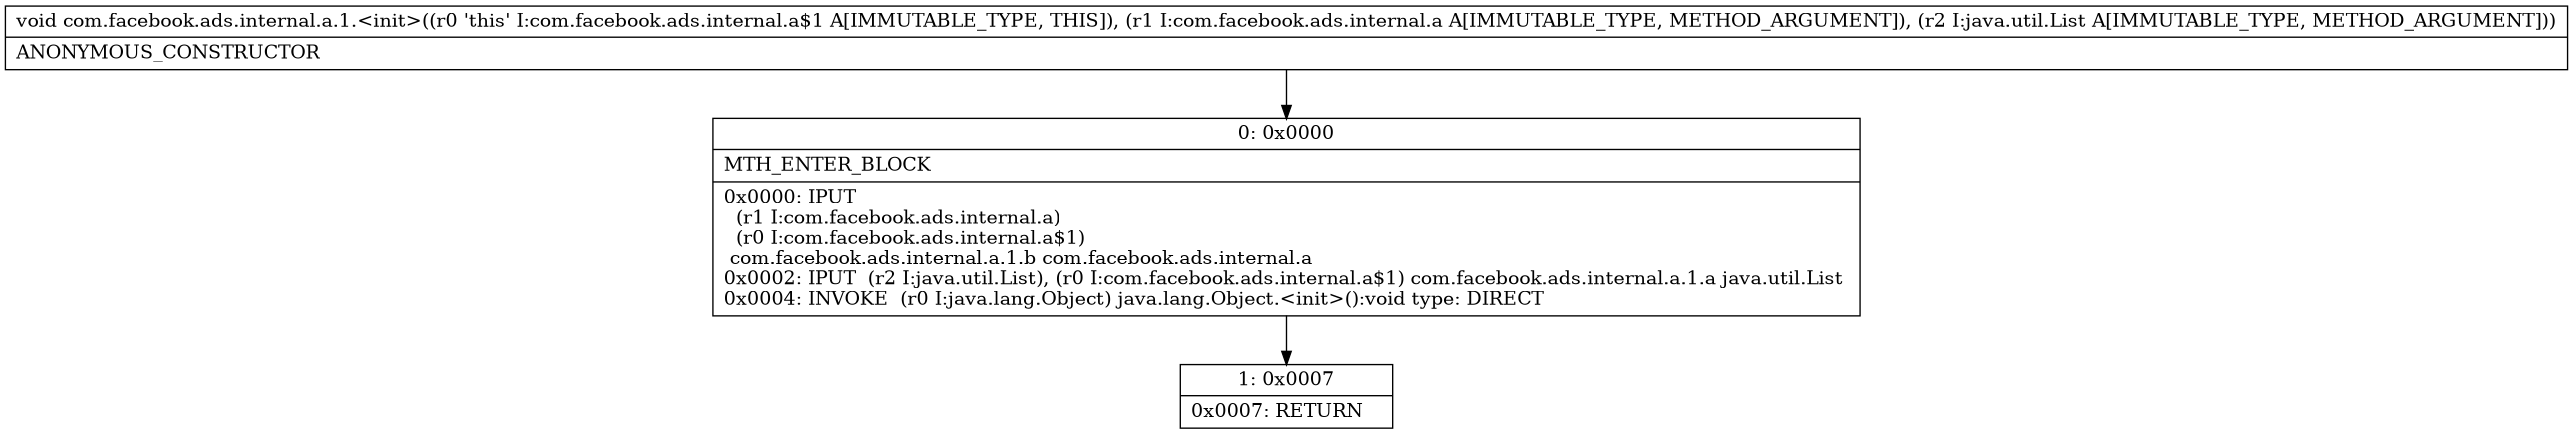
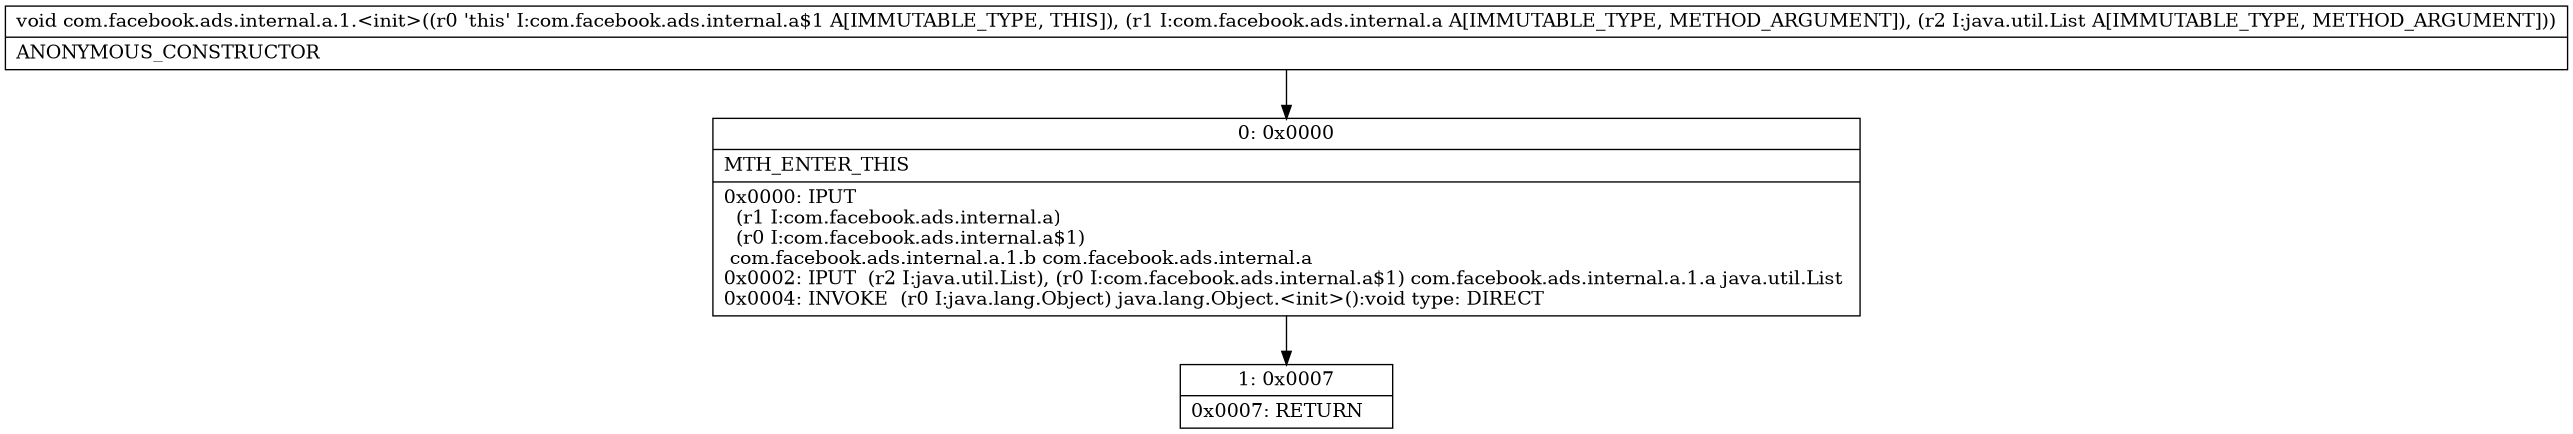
node "0: 0x0000": text "MTH_ENTER_BLOCK" -> "MTH_ENTER_THIS"
